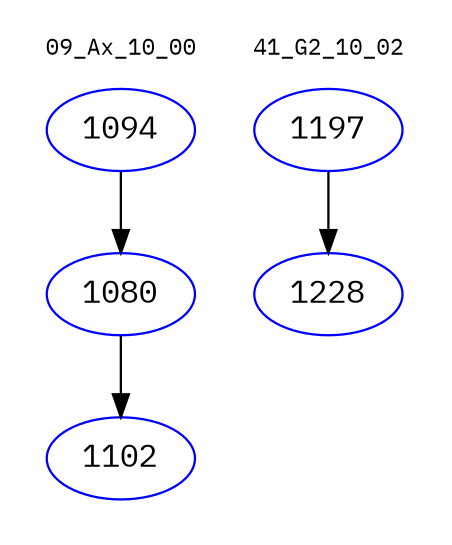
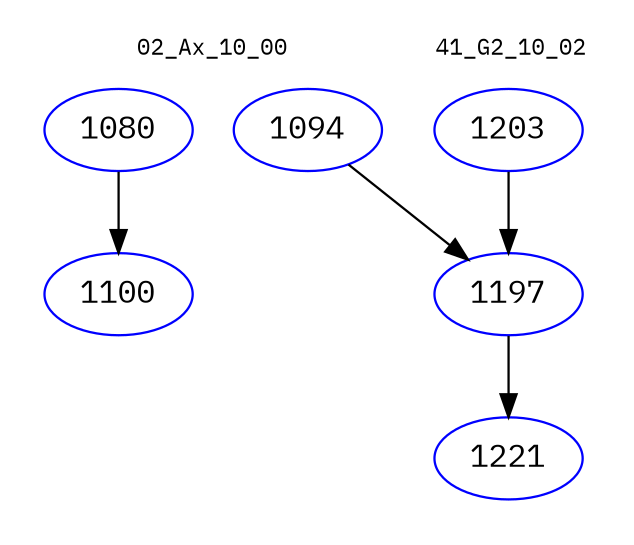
cluster "09_Ax_10_00": label "09_Ax_10_00" -> "02_Ax_10_00"
node "1203": added
edge "1094" -> "1080": now "1094" -> "1197"
node "1228": label "1228" -> "1221"
node "1102": label "1102" -> "1100"
